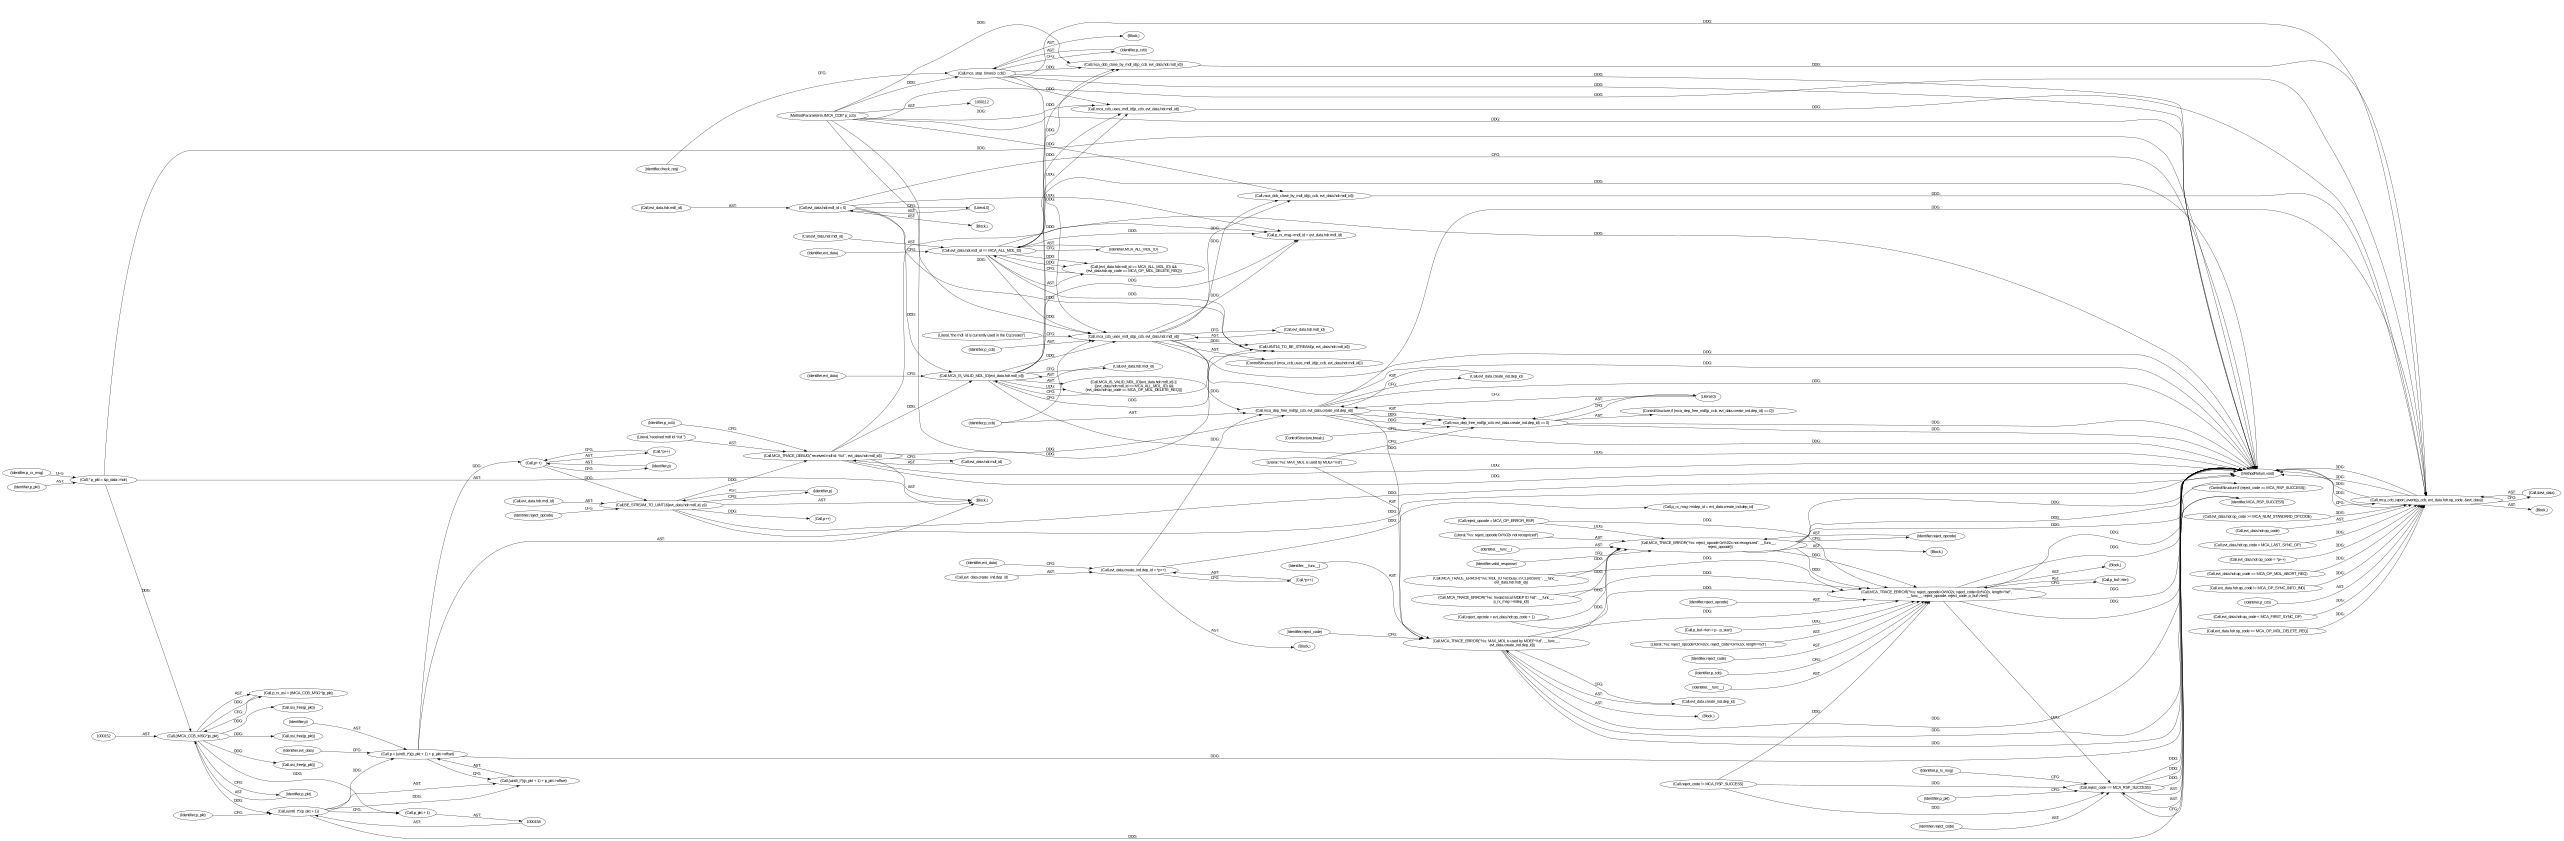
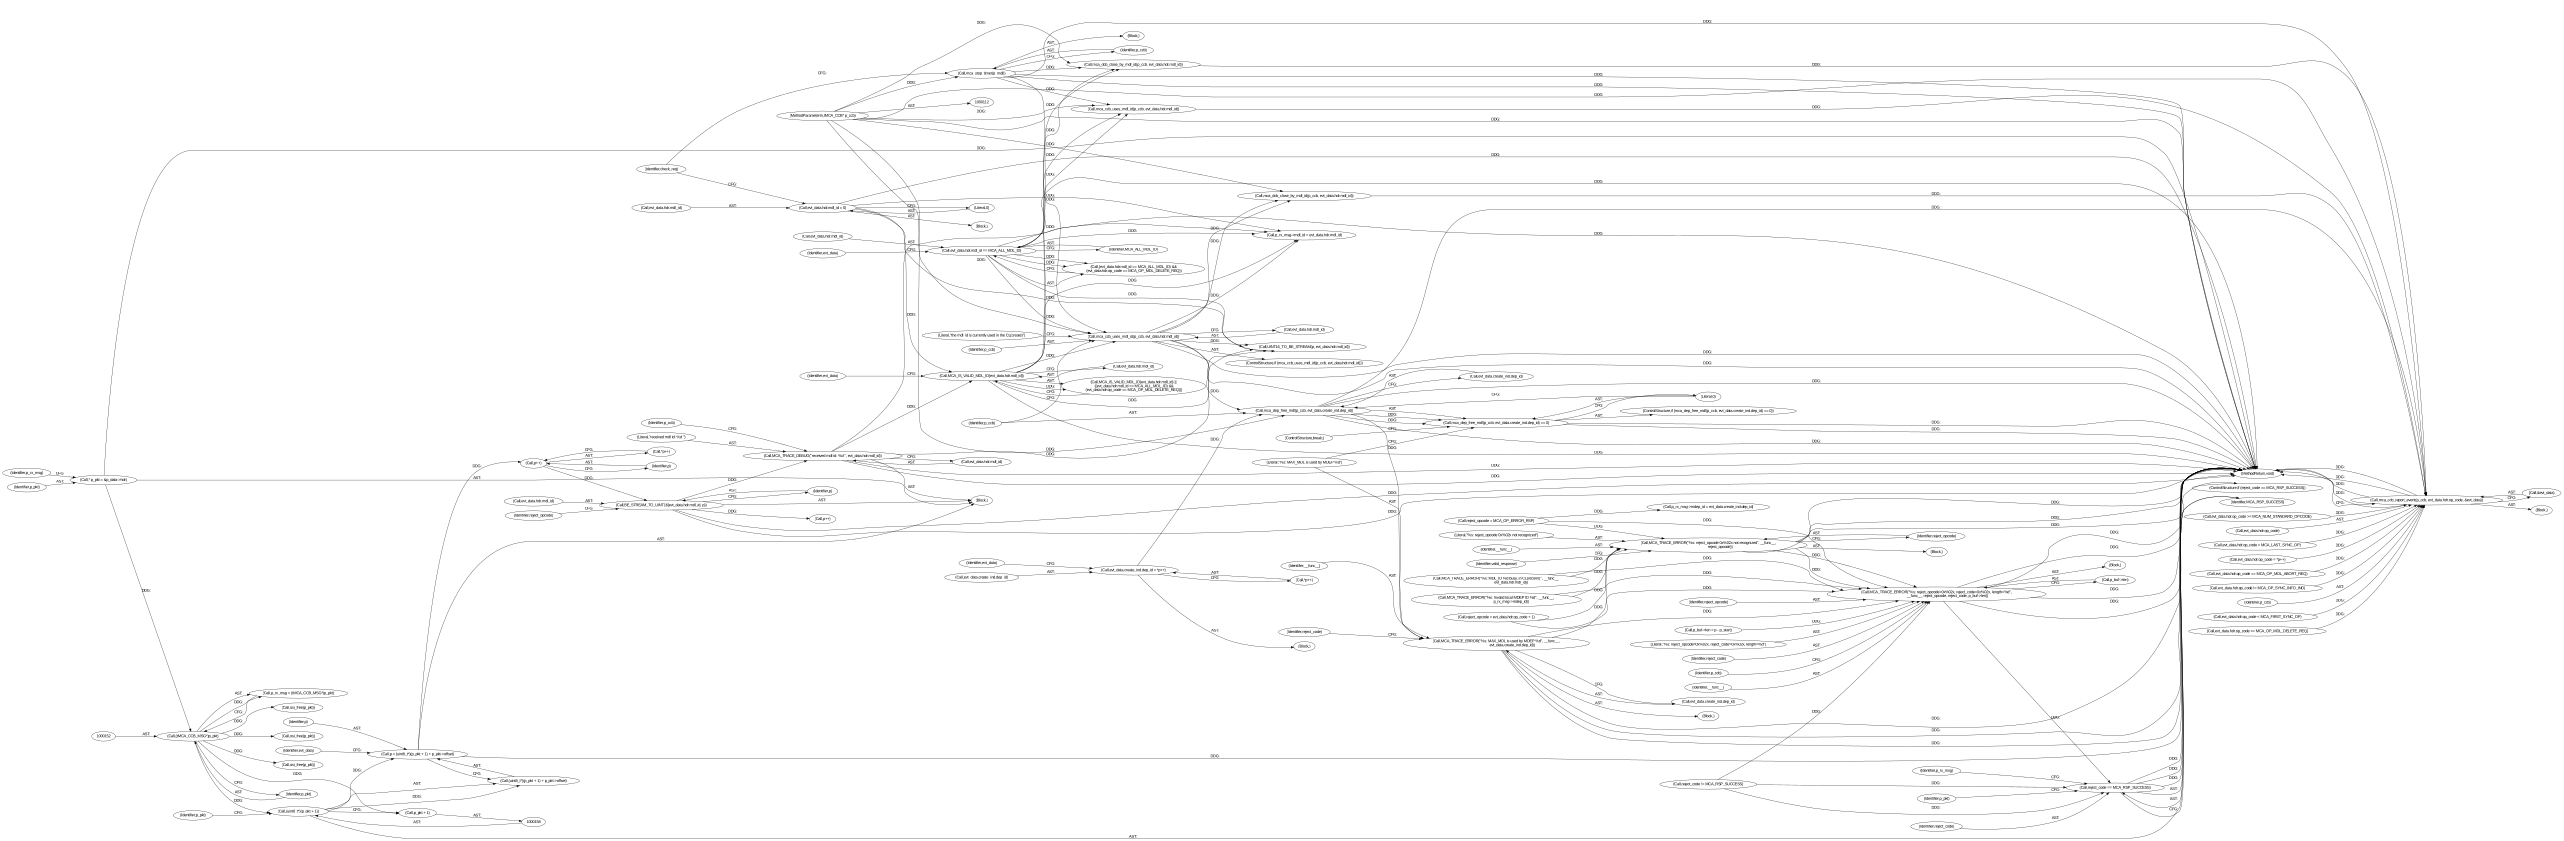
node "(Call,mca_stop_timer(p_ccb))": label "(Call,mca_stop_timer(p_ccb))" -> "(Call,mca_stop_timer(p_mdl))"
edge "(Call,evt_data.hdr.mdl_id = 0)" -> "(MethodReturn,void)": label "CFG: " -> "DDG: "
edge "(Identifier,check_req)" -> "(Call,evt_data.hdr.mdl_id = 0)": added, label "CFG:"
edge "(Call,evt_data.create_ind.dep_id = *p++)" -> "(Call,p_rx_msg->mdep_id = evt_data.create_ind.dep_id)": now "(Call,reject_opcode = MCA_OP_ERROR_RSP)" -> "(Call,p_rx_msg->mdep_id = evt_data.create_ind.dep_id)"
node "(Call,p_rx_osi = (tMCA_CCB_MSG*)p_pkt)": label "(Call,p_rx_osi = (tMCA_CCB_MSG*)p_pkt)" -> "(Call,p_rx_msg = (tMCA_CCB_MSG*)p_pkt)"
edge "(Call,(uint8_t*)(p_pkt + 1))" -> "(MethodReturn,void)": label "DDG: " -> "AST: "
